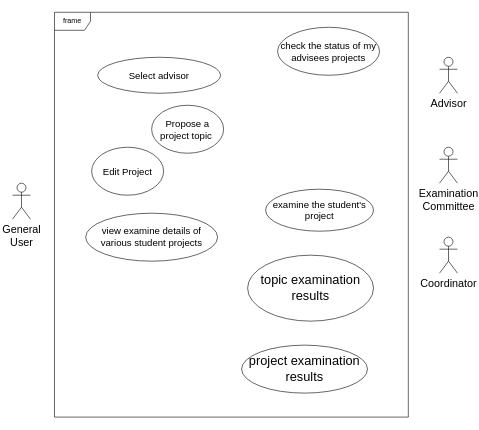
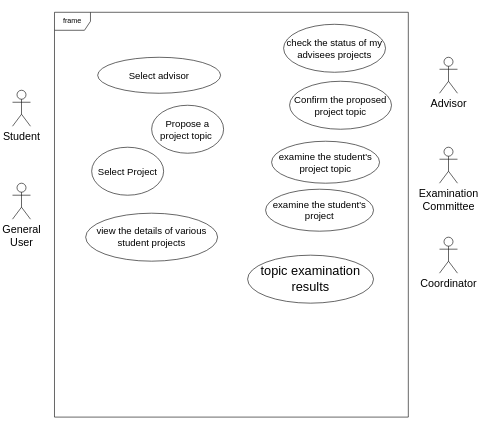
node "check the status of my advisees projects": moved (329, 51) -> (335, 48)
node "Confirm the proposed project topic": added
node "Student": added
node "examine the student's project topic": added
node "Edit Project": label "Edit Project" -> "Select Project"
node "view examine details of various student projects": label "view examine details of various student projects" -> "view the details of various student projects"
node "topic examination results": size 126x66 -> 126x48
node "project examination results": removed
